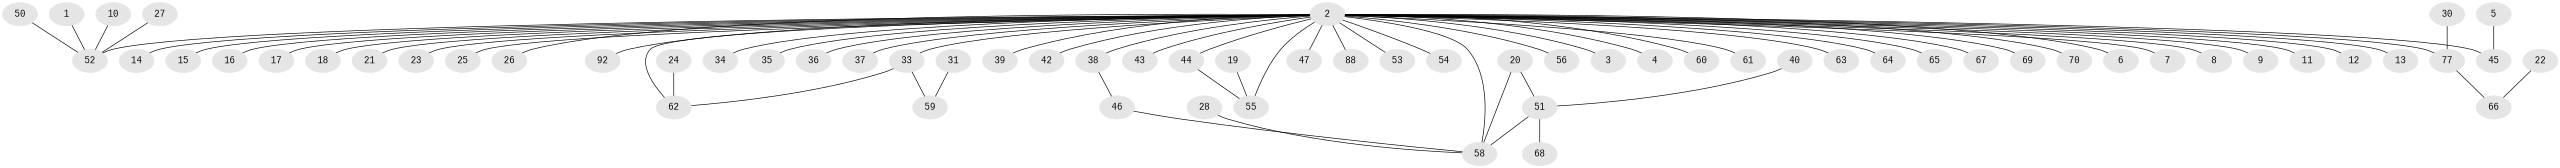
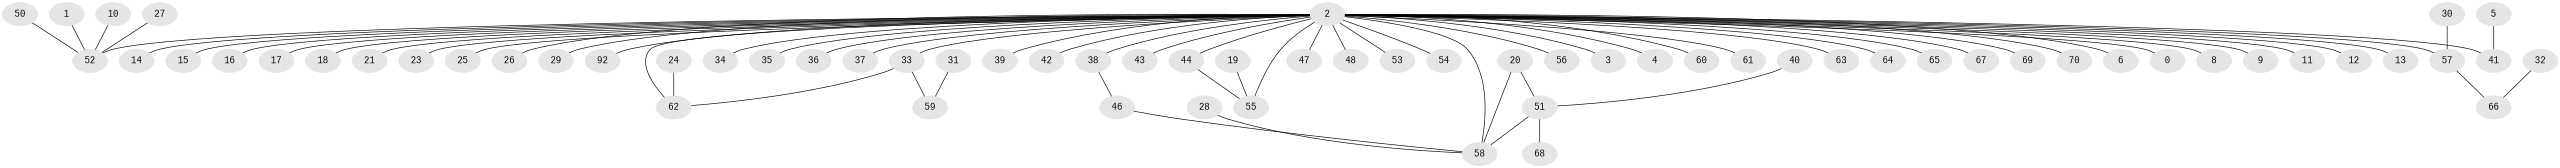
node "29": added
node "88": label "88" -> "48"
node "7": label "7" -> "0"
node "77": label "77" -> "57"
node "45": label "45" -> "41"
node "22": label "22" -> "32"
